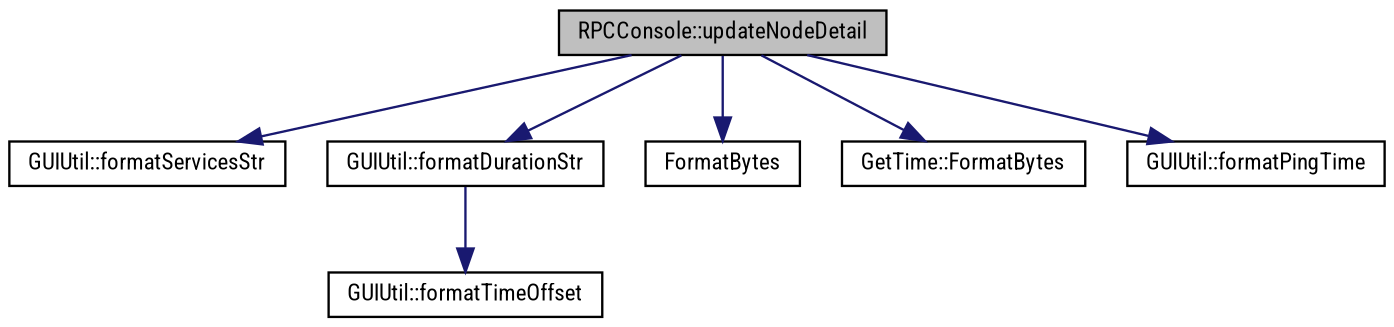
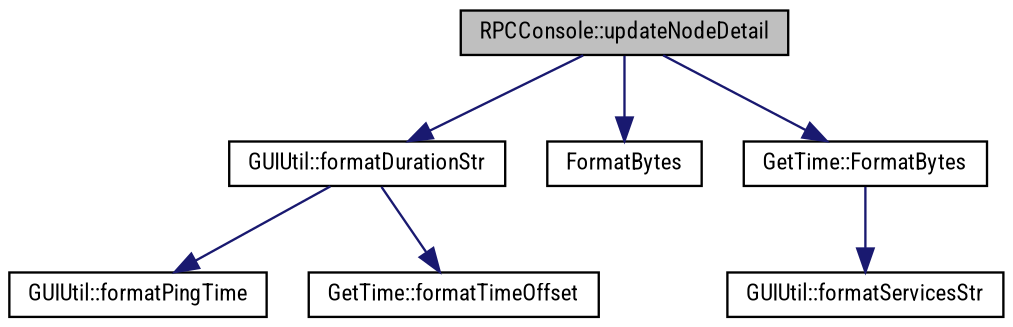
edge "RPCConsole::updateNodeDetail" -> "GUIUtil::formatServicesStr": now "GetTime::FormatBytes" -> "GUIUtil::formatServicesStr"
edge "RPCConsole::updateNodeDetail" -> "GUIUtil::formatPingTime": now "GUIUtil::formatDurationStr" -> "GUIUtil::formatPingTime"
node "GUIUtil::formatTimeOffset": label "GUIUtil::formatTimeOffset" -> "GetTime::formatTimeOffset"
